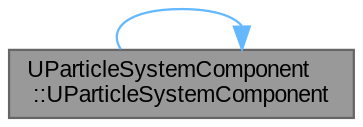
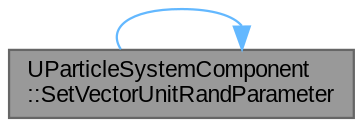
node "UParticleSystemComponent ::UParticleSystemComponent": label "UParticleSystemComponent ::UParticleSystemComponent" -> "UParticleSystemComponent ::SetVectorUnitRandParameter"
